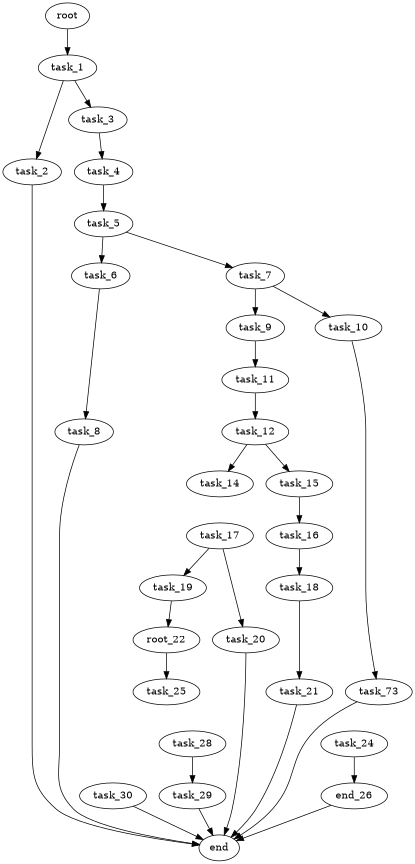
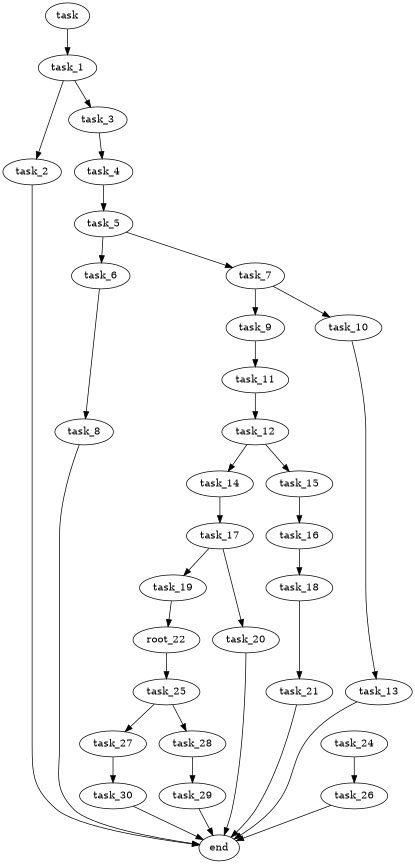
node "root": label "root" -> "task"
edge "task_14" -> "task_17": added
node "task_73": label "task_73" -> "task_13"
edge "task_25" -> "task_28": added
node "task_27": added
node "end_26": label "end_26" -> "task_26"
